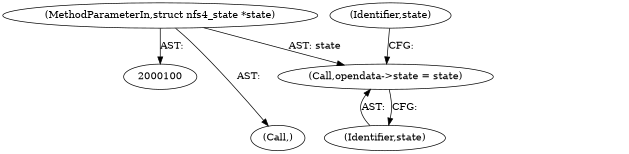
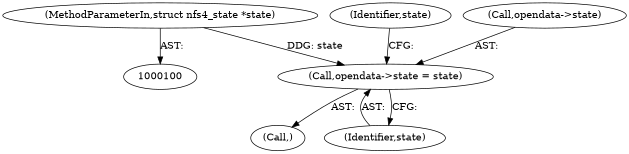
node "(Call,opendata->state)": added
edge "(MethodParameterIn,struct nfs4_state *state)" -> "(Call,opendata->state = state)": label "AST: state" -> "DDG: state"
edge "(MethodParameterIn,struct nfs4_state *state)" -> "(Call,)": now "(Call,opendata->state = state)" -> "(Call,)"
node "2000100": label "2000100" -> "1000100"
